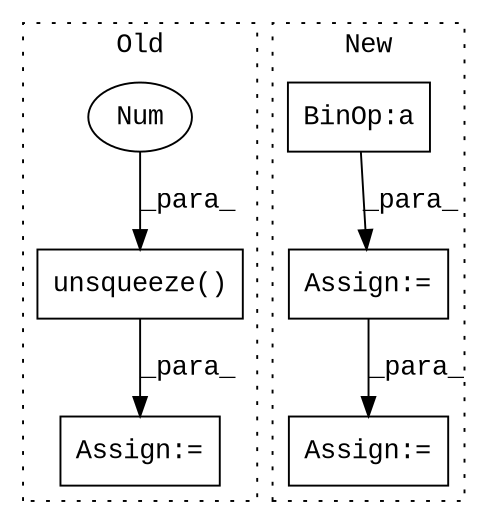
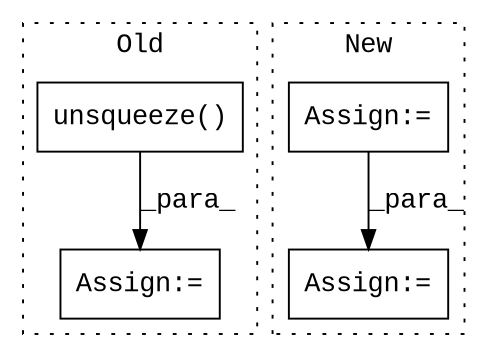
node "Num": removed
node "BinOp:a": removed
